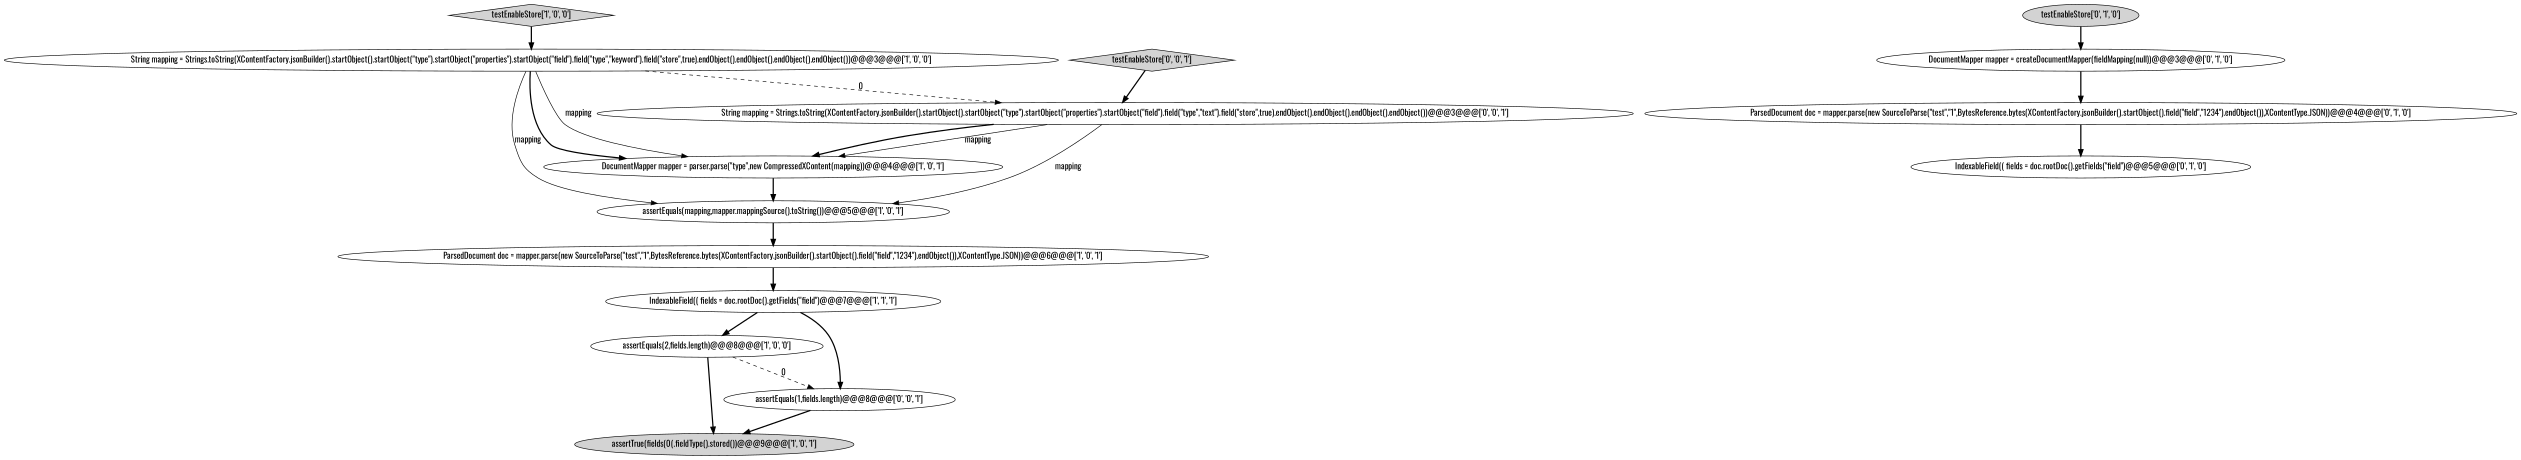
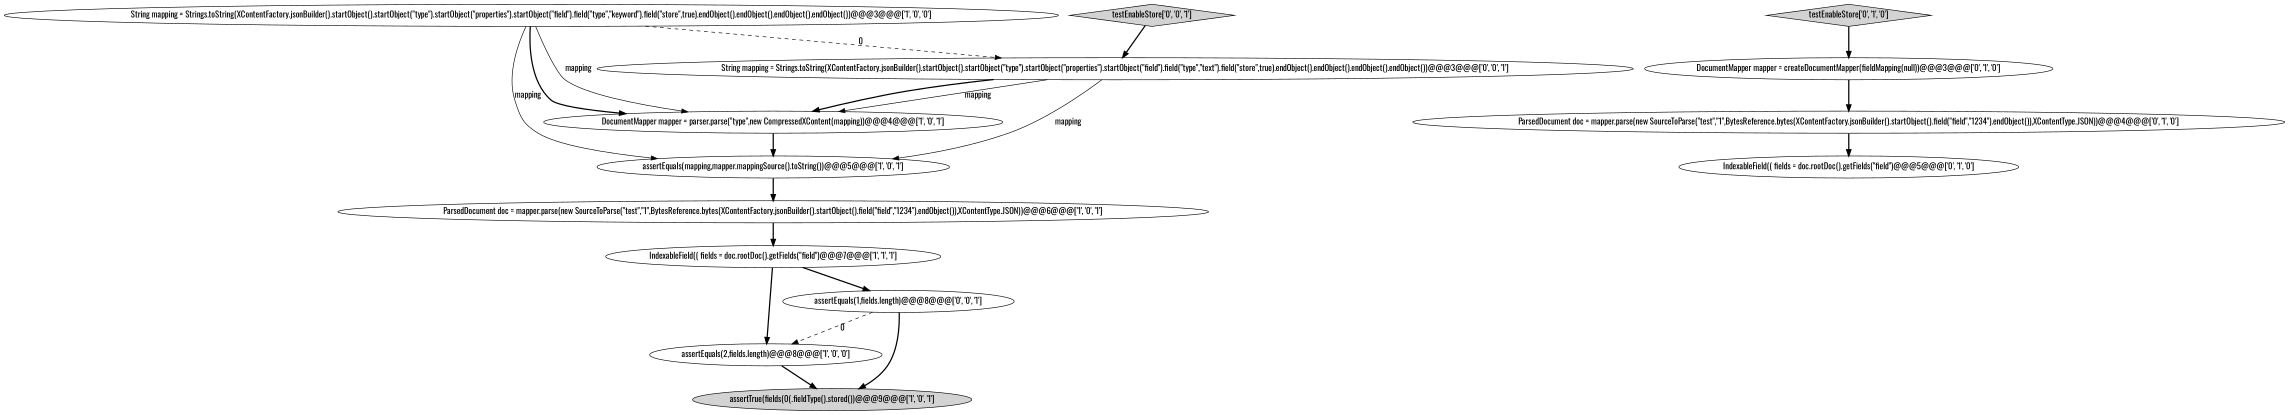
node "testEnableStore['1', '0', '0']": removed
node "testEnableStore['0', '1', '0']": shape ellipse -> diamond
edge "assertEquals(2,fields.length)@@@8@@@['1', '0', '0']" -> "assertEquals(1,fields.length)@@@8@@@['0', '0', '1']": reversed
